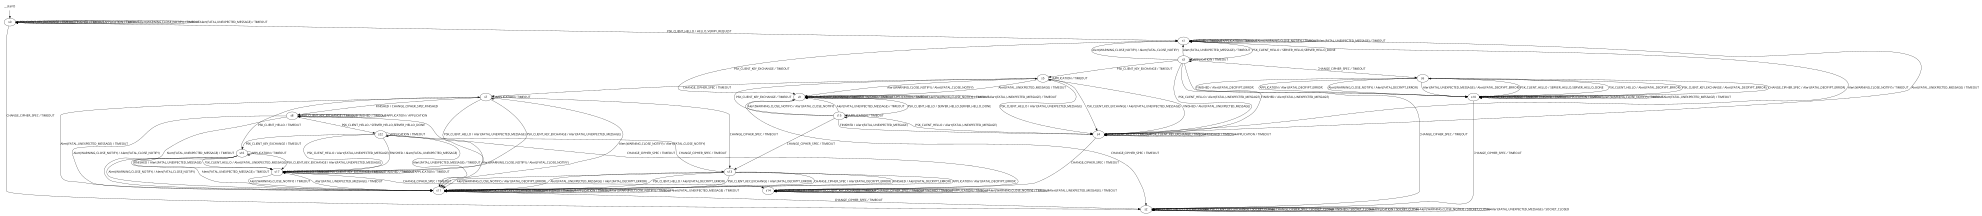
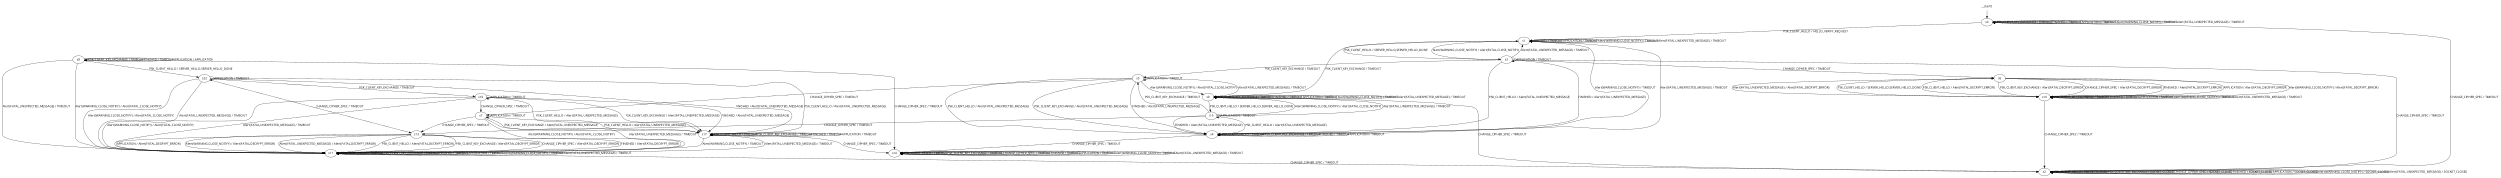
edge "s7" -> "s8": removed, label "FINISHED / CHANGE_CIPHER_SPEC,FINISHED"
edge "s16" -> "s7": label "PSK_CLIENT_HELLO / TIMEOUT" -> "CHANGE_CIPHER_SPEC / TIMEOUT"
